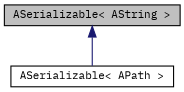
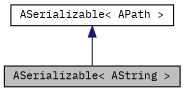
edge "ASerializable< APath >" -> "ASerializable< AString >": reversed
